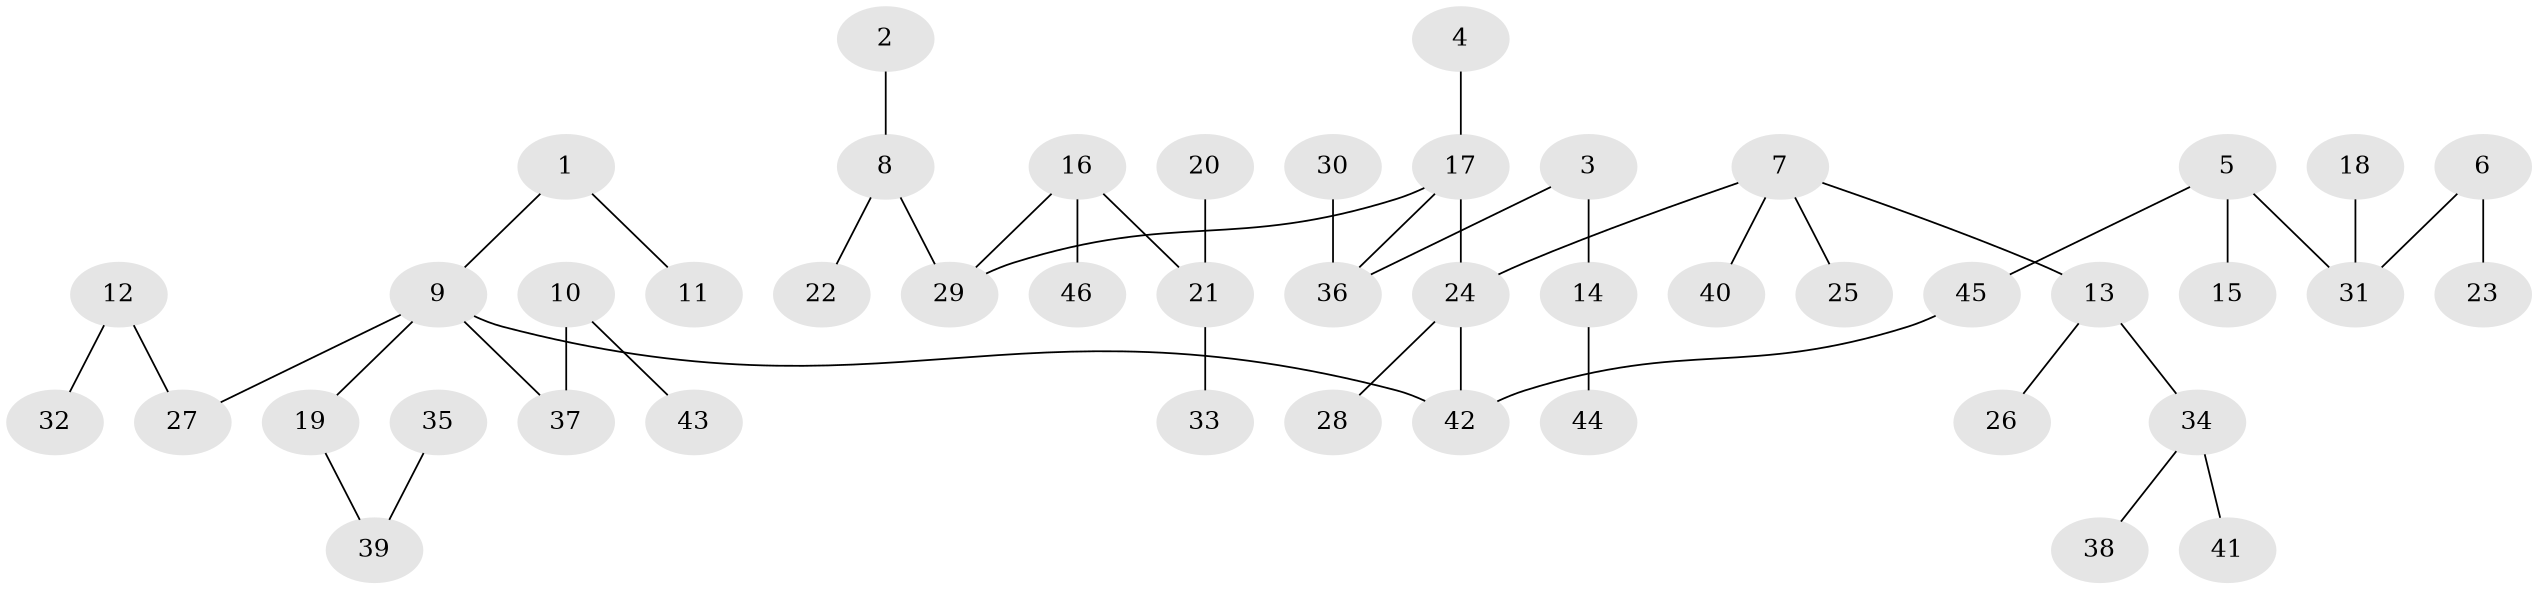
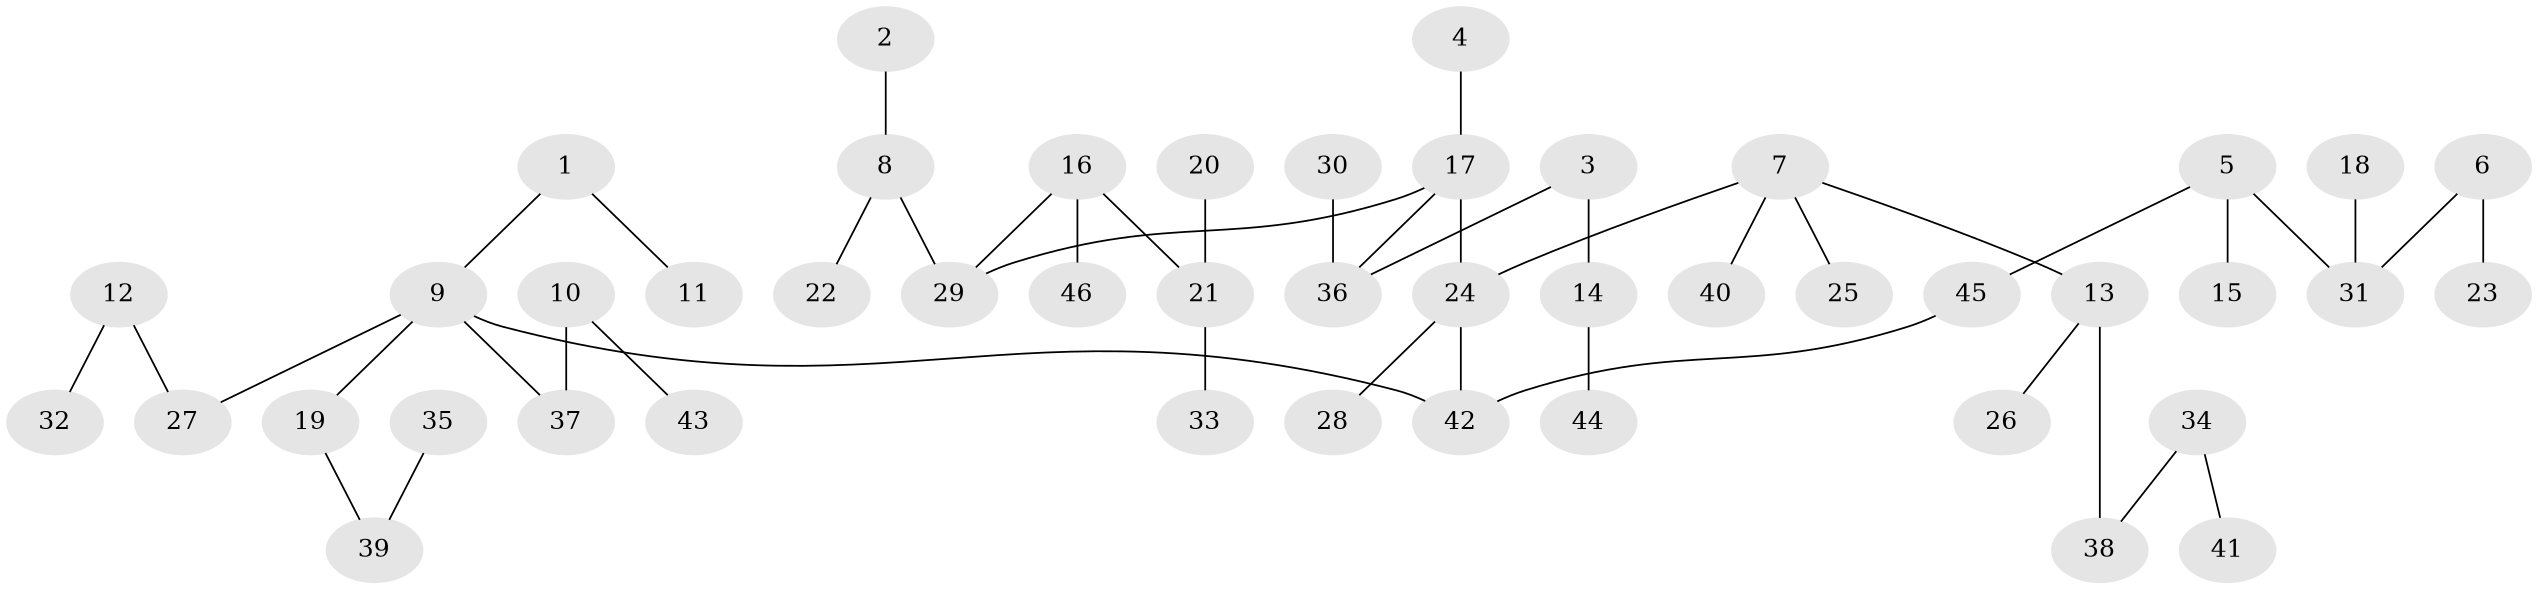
edge "13" -- "34": now "13" -- "38"
